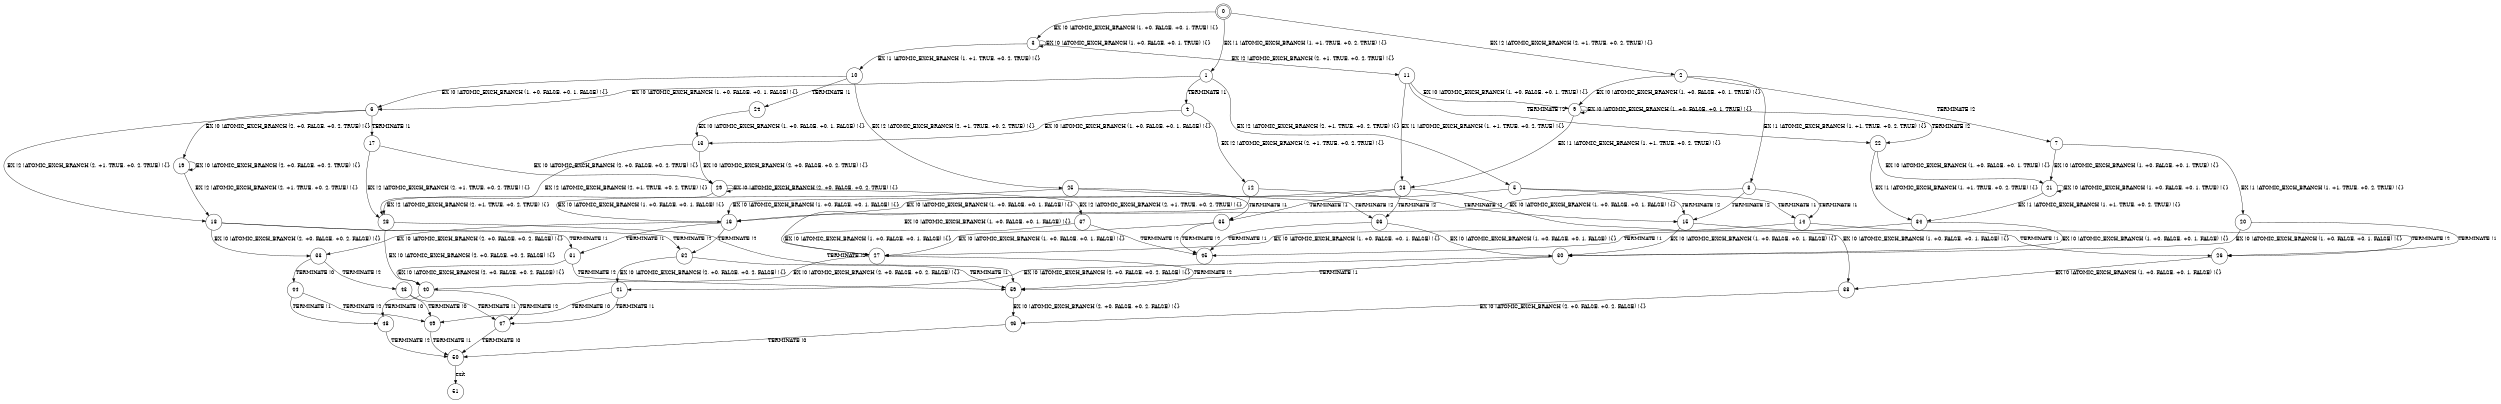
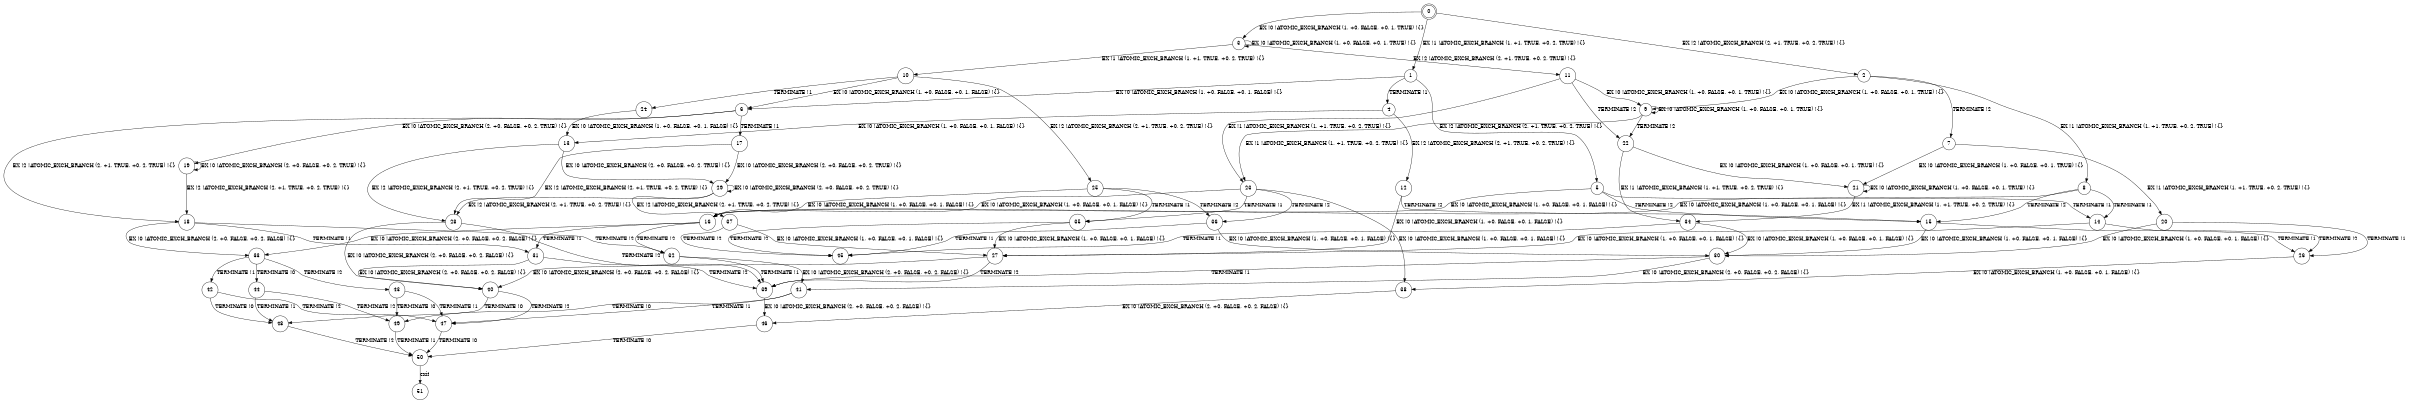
node "42": added
node "59": label "59" -> "39"
